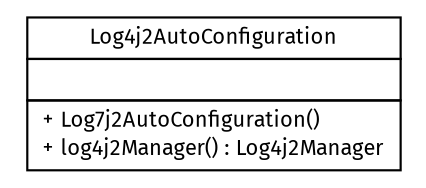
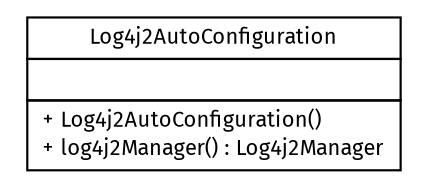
node "Log4j2AutoConfiguration": text "+ Log7j2AutoConfiguration()" -> "+ Log4j2AutoConfiguration()"
